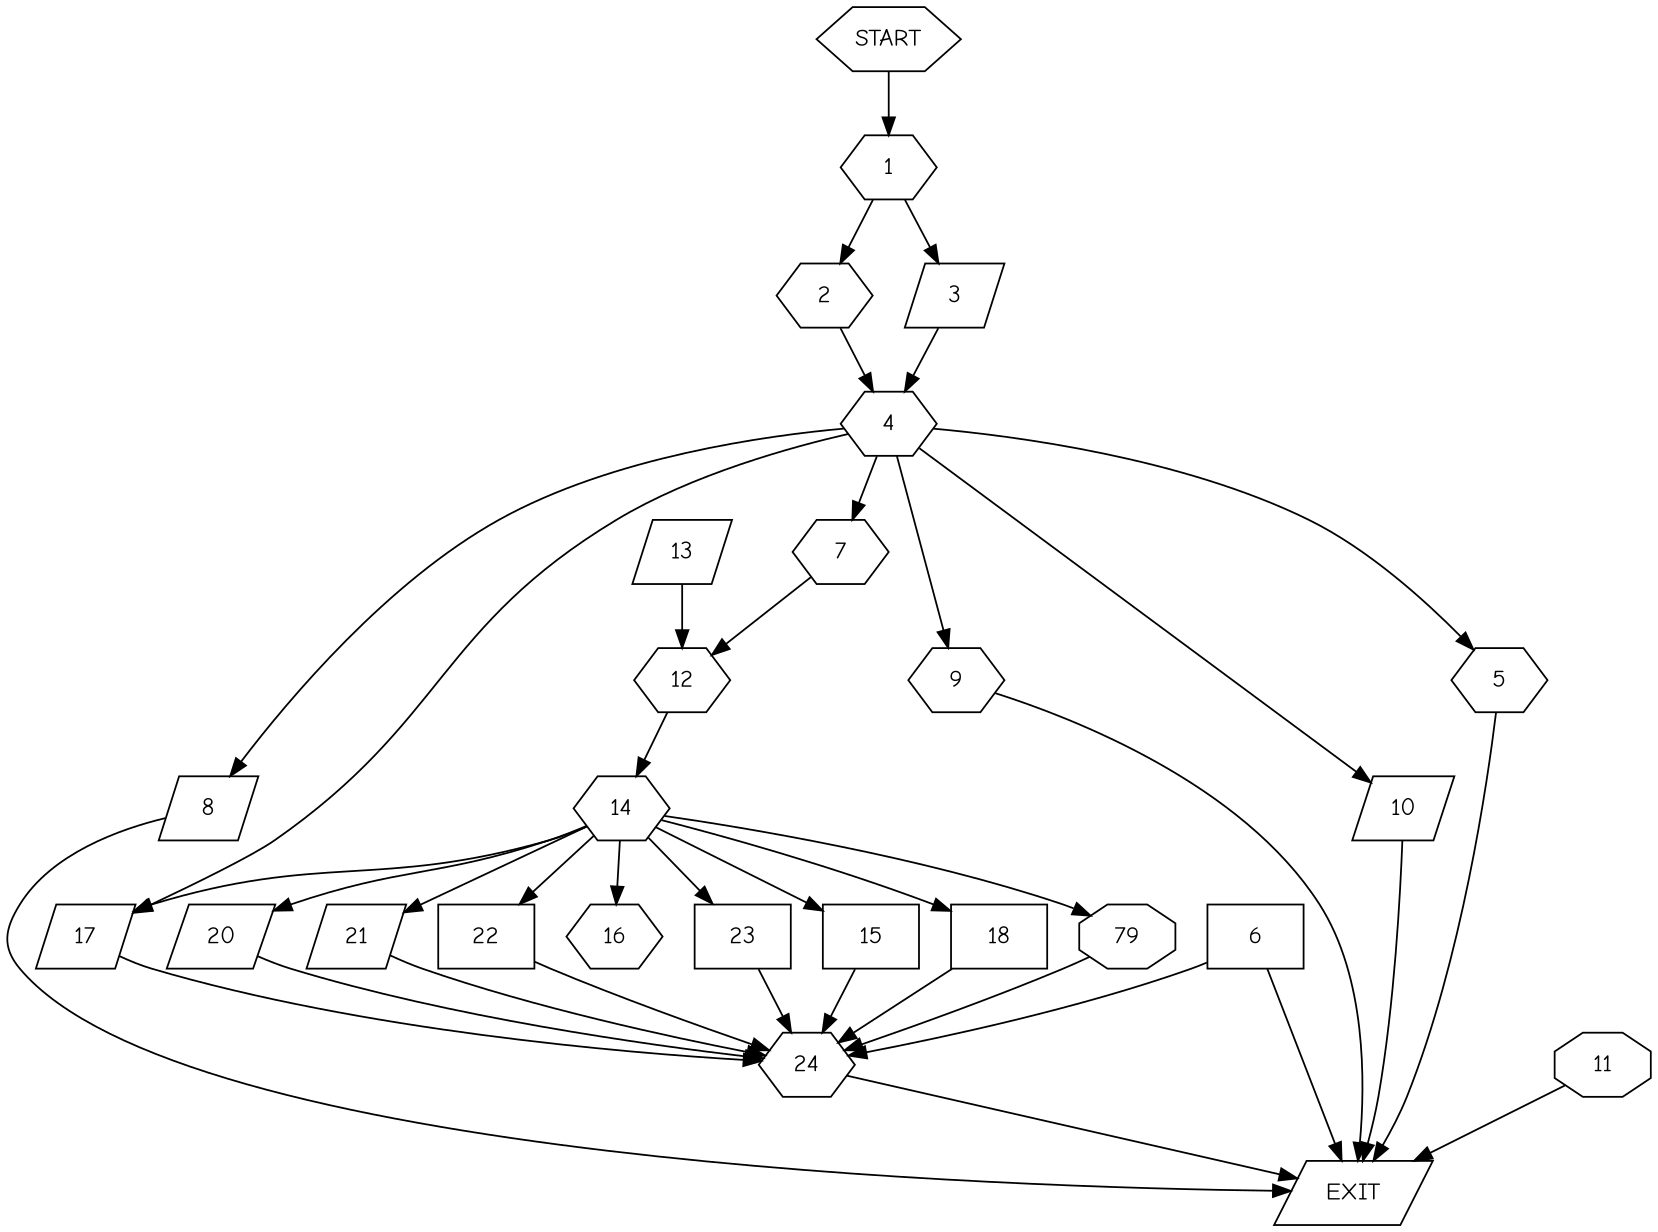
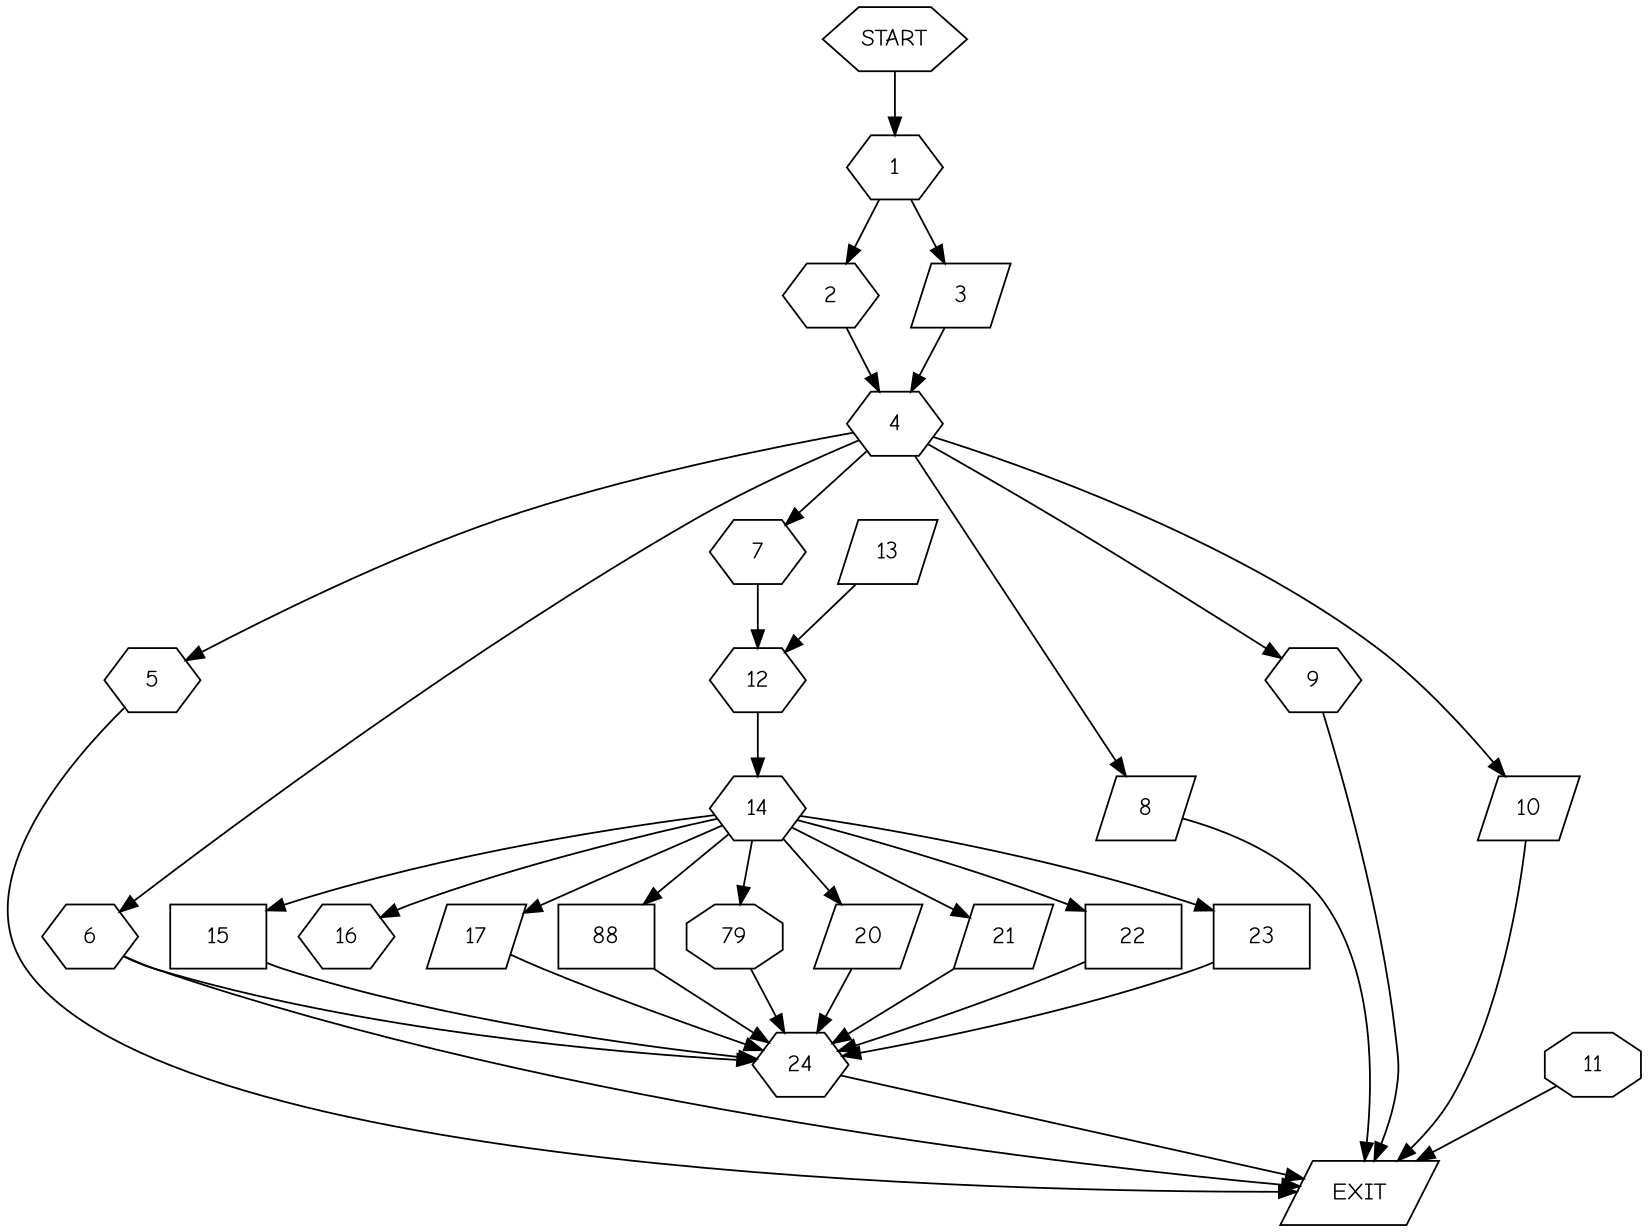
edge "4" -> "17": now "4" -> "6"
node "18": label "18" -> "88"
node "6": shape box -> hexagon
